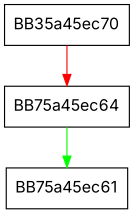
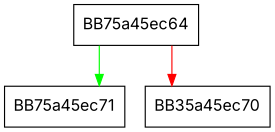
edge "BB35a45ec70" -> "BB75a45ec64": reversed
node "BB75a45ec61": label "BB75a45ec61" -> "BB75a45ec71"
